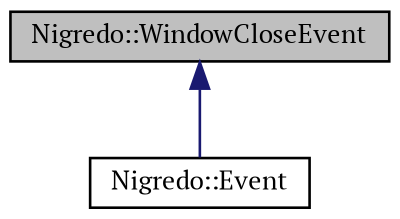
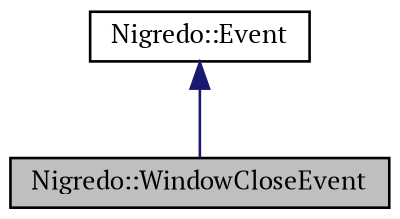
edge "Nigredo::Event" -> "Nigredo::WindowCloseEvent": reversed
